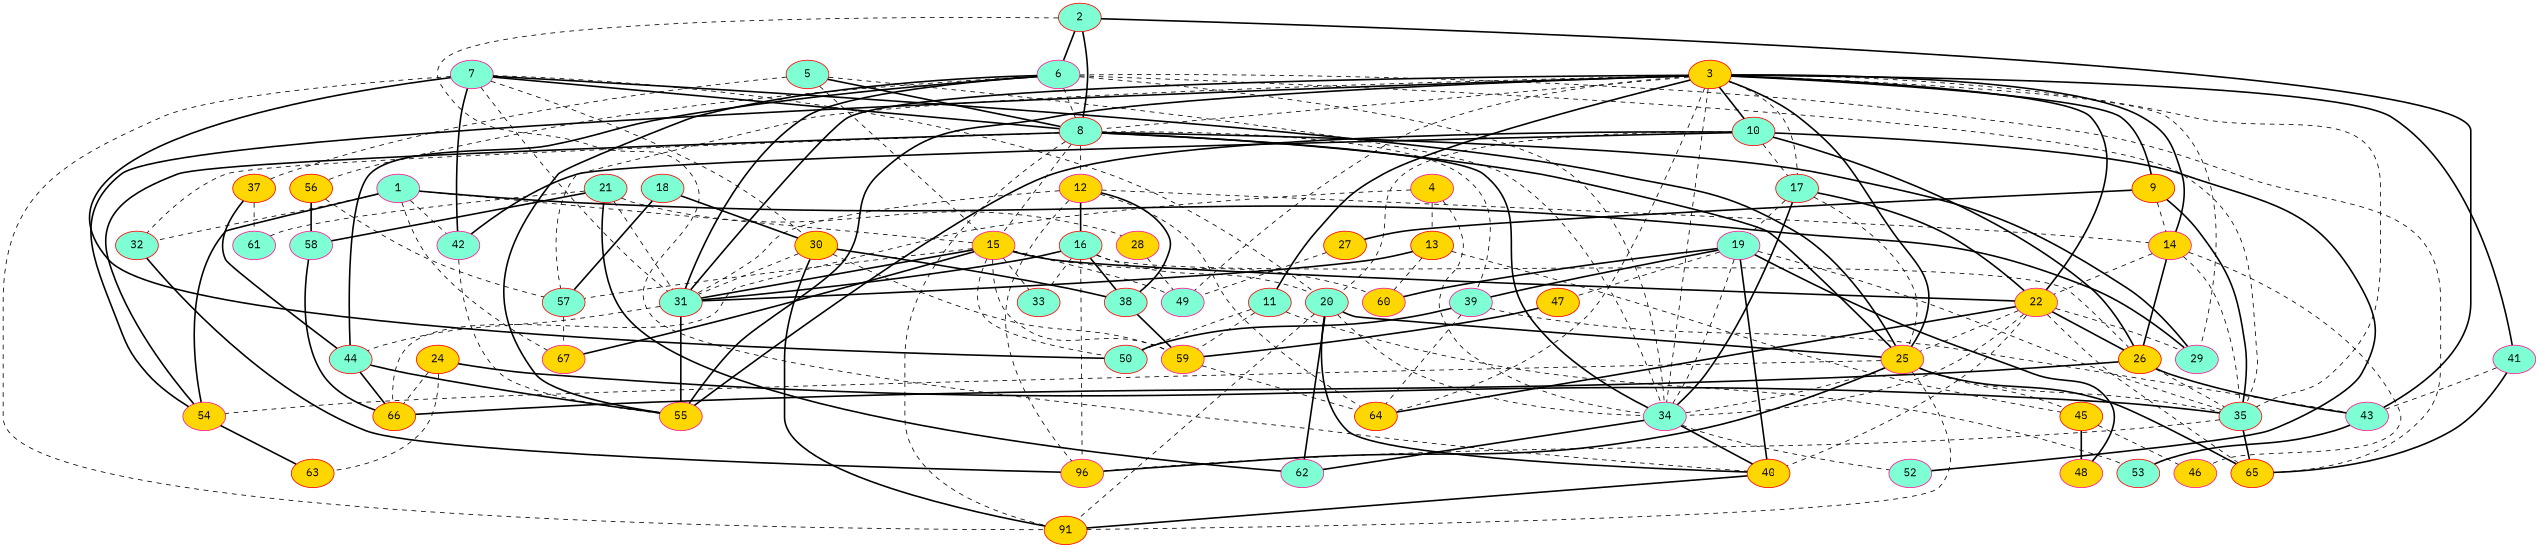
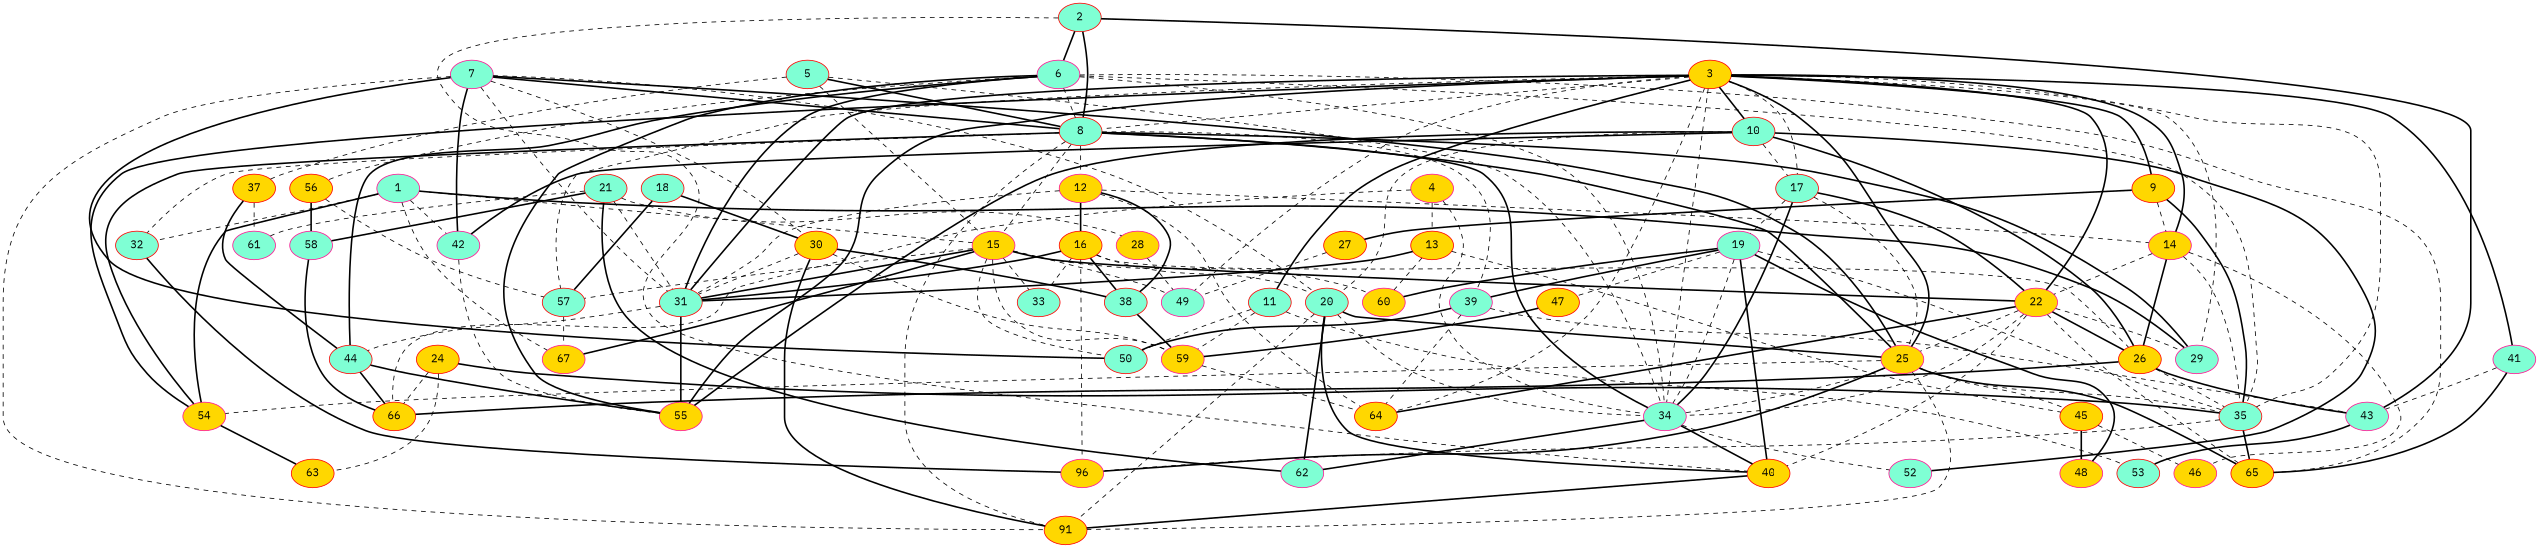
node "16": fillcolor aquamarine -> gold
edge "12" -- "96": removed
